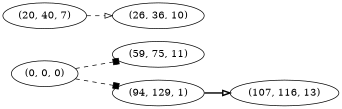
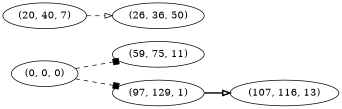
node "(26, 36, 10)": label "(26, 36, 10)" -> "(26, 36, 50)"
node "(94, 129, 1)": label "(94, 129, 1)" -> "(97, 129, 1)"
